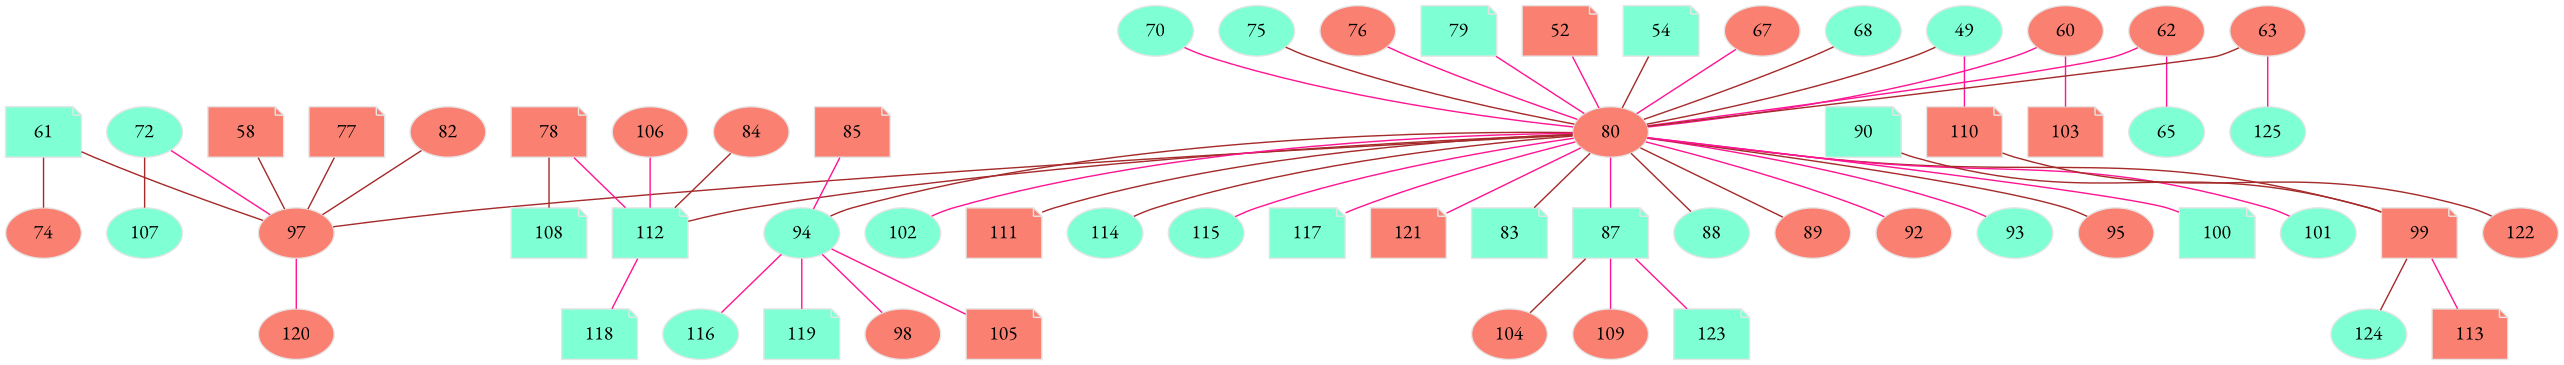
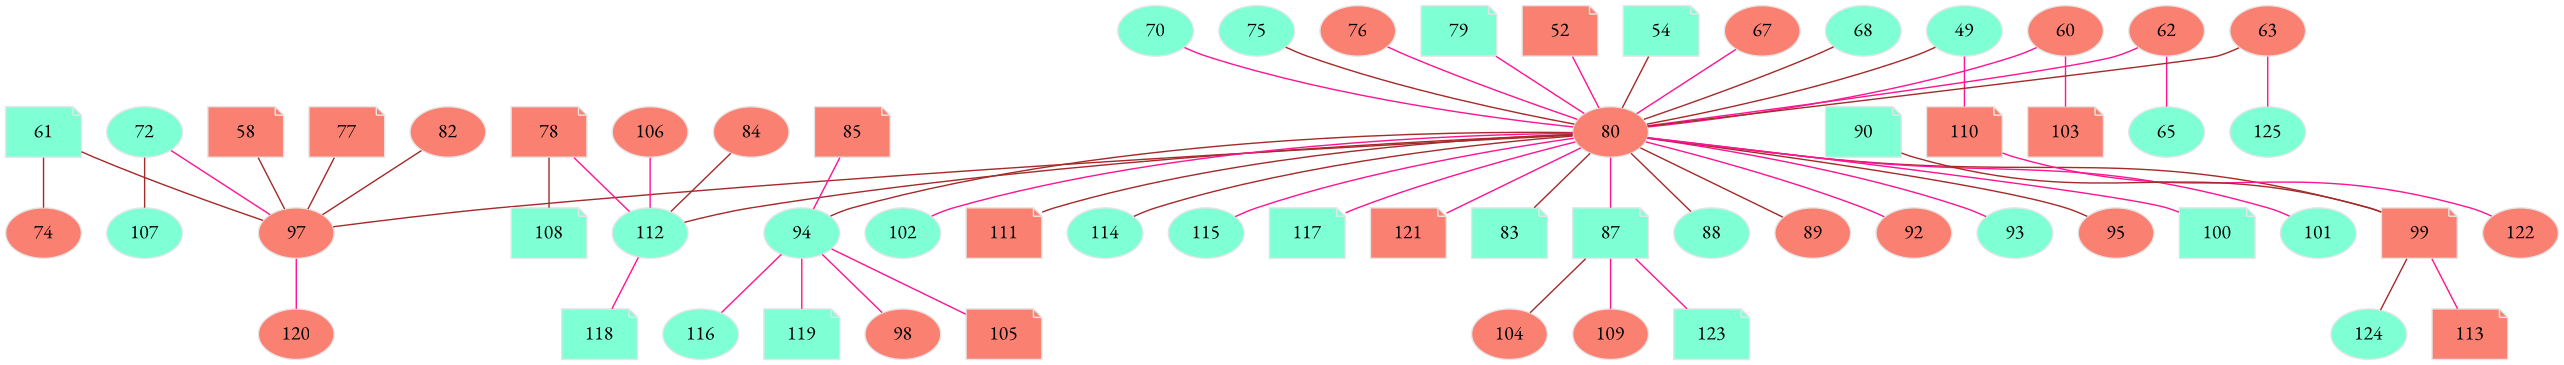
edge "110" -- "122": color brown -> deeppink
node "112": shape note -> ellipse
